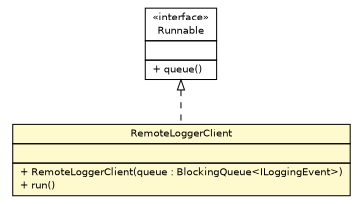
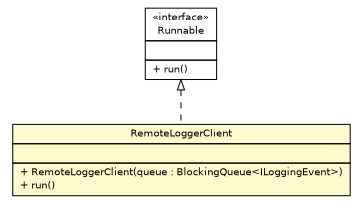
node "Runnable": text "+ queue()" -> "+ run()"
